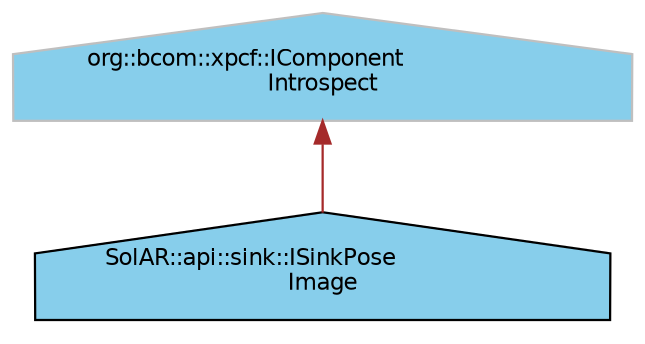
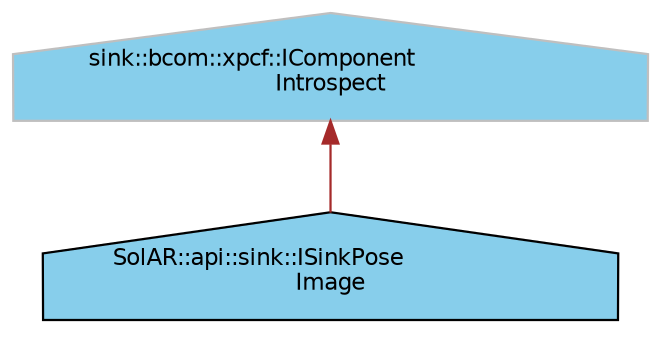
node "org::bcom::xpcf::IComponent Introspect": label "org::bcom::xpcf::IComponent Introspect" -> "sink::bcom::xpcf::IComponent Introspect"
